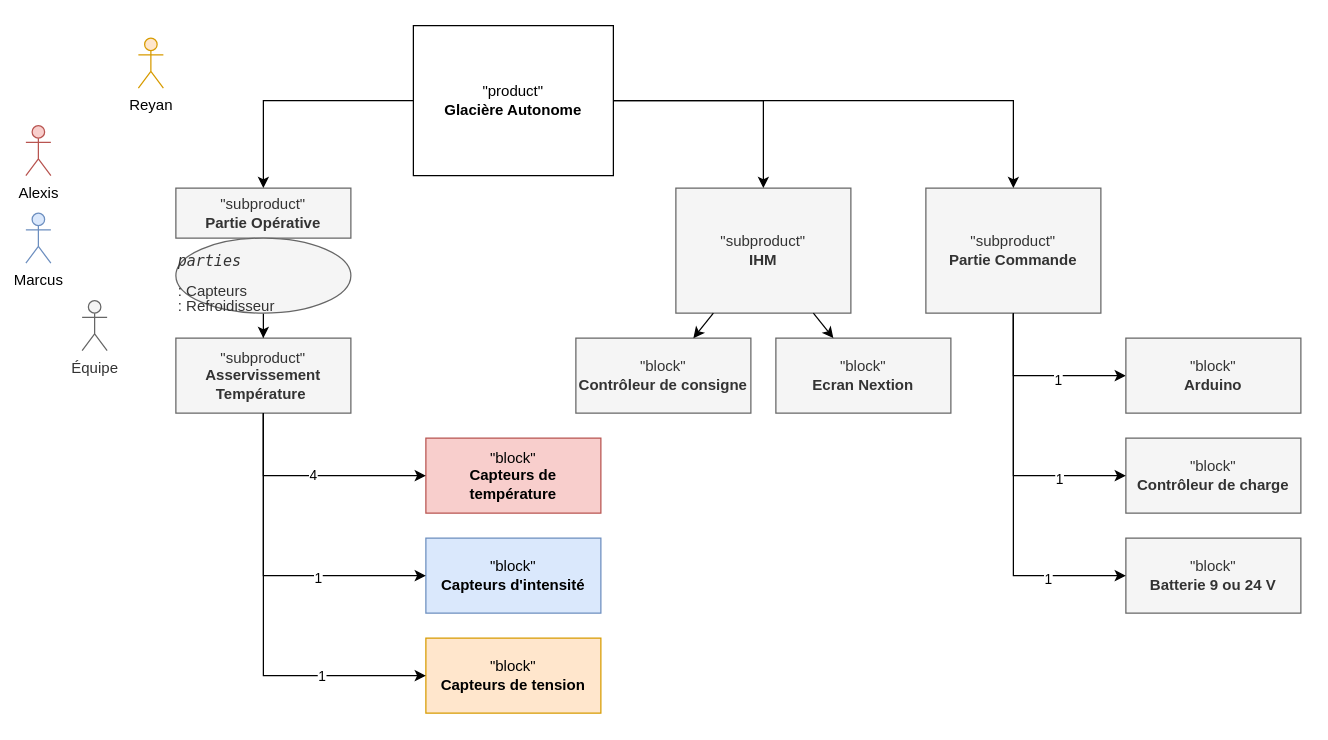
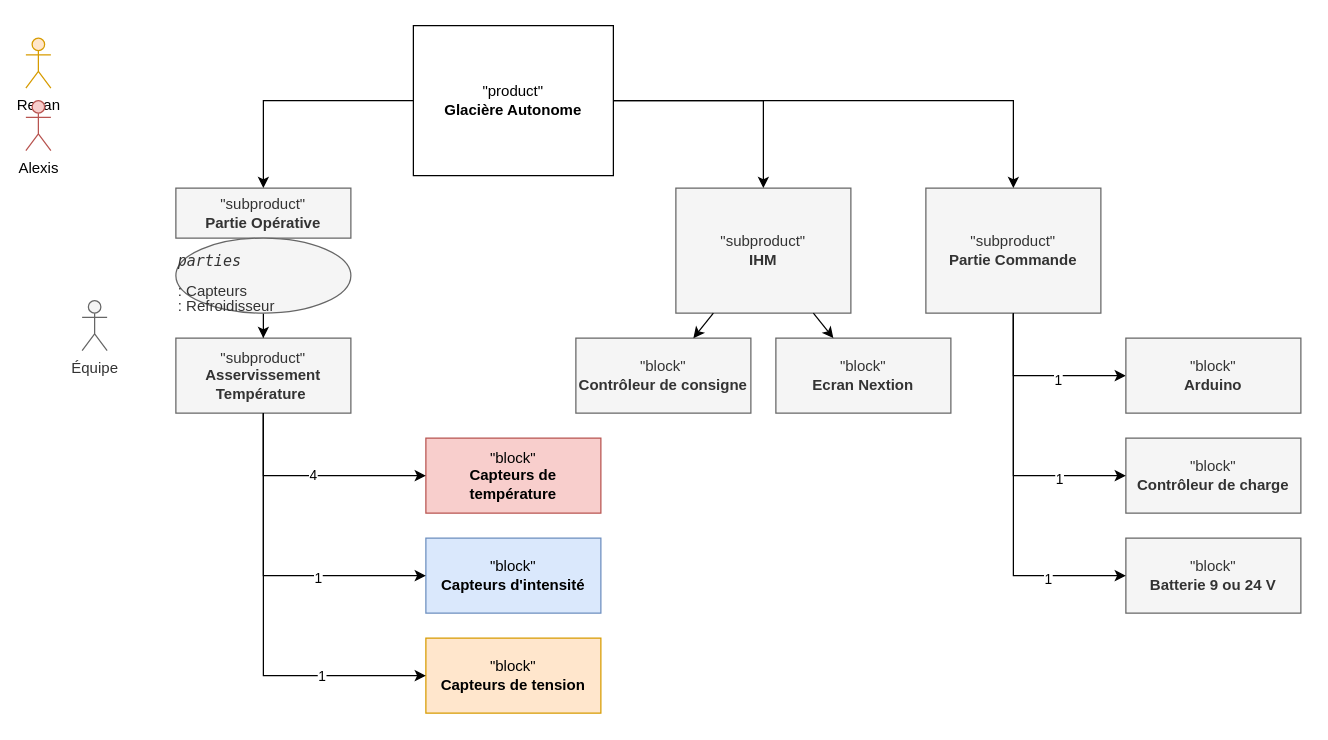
node "Reyan": moved (151, 63) -> (38, 63)
node "Alexis": moved (38, 151) -> (38, 126)
node "Marcus": removed
